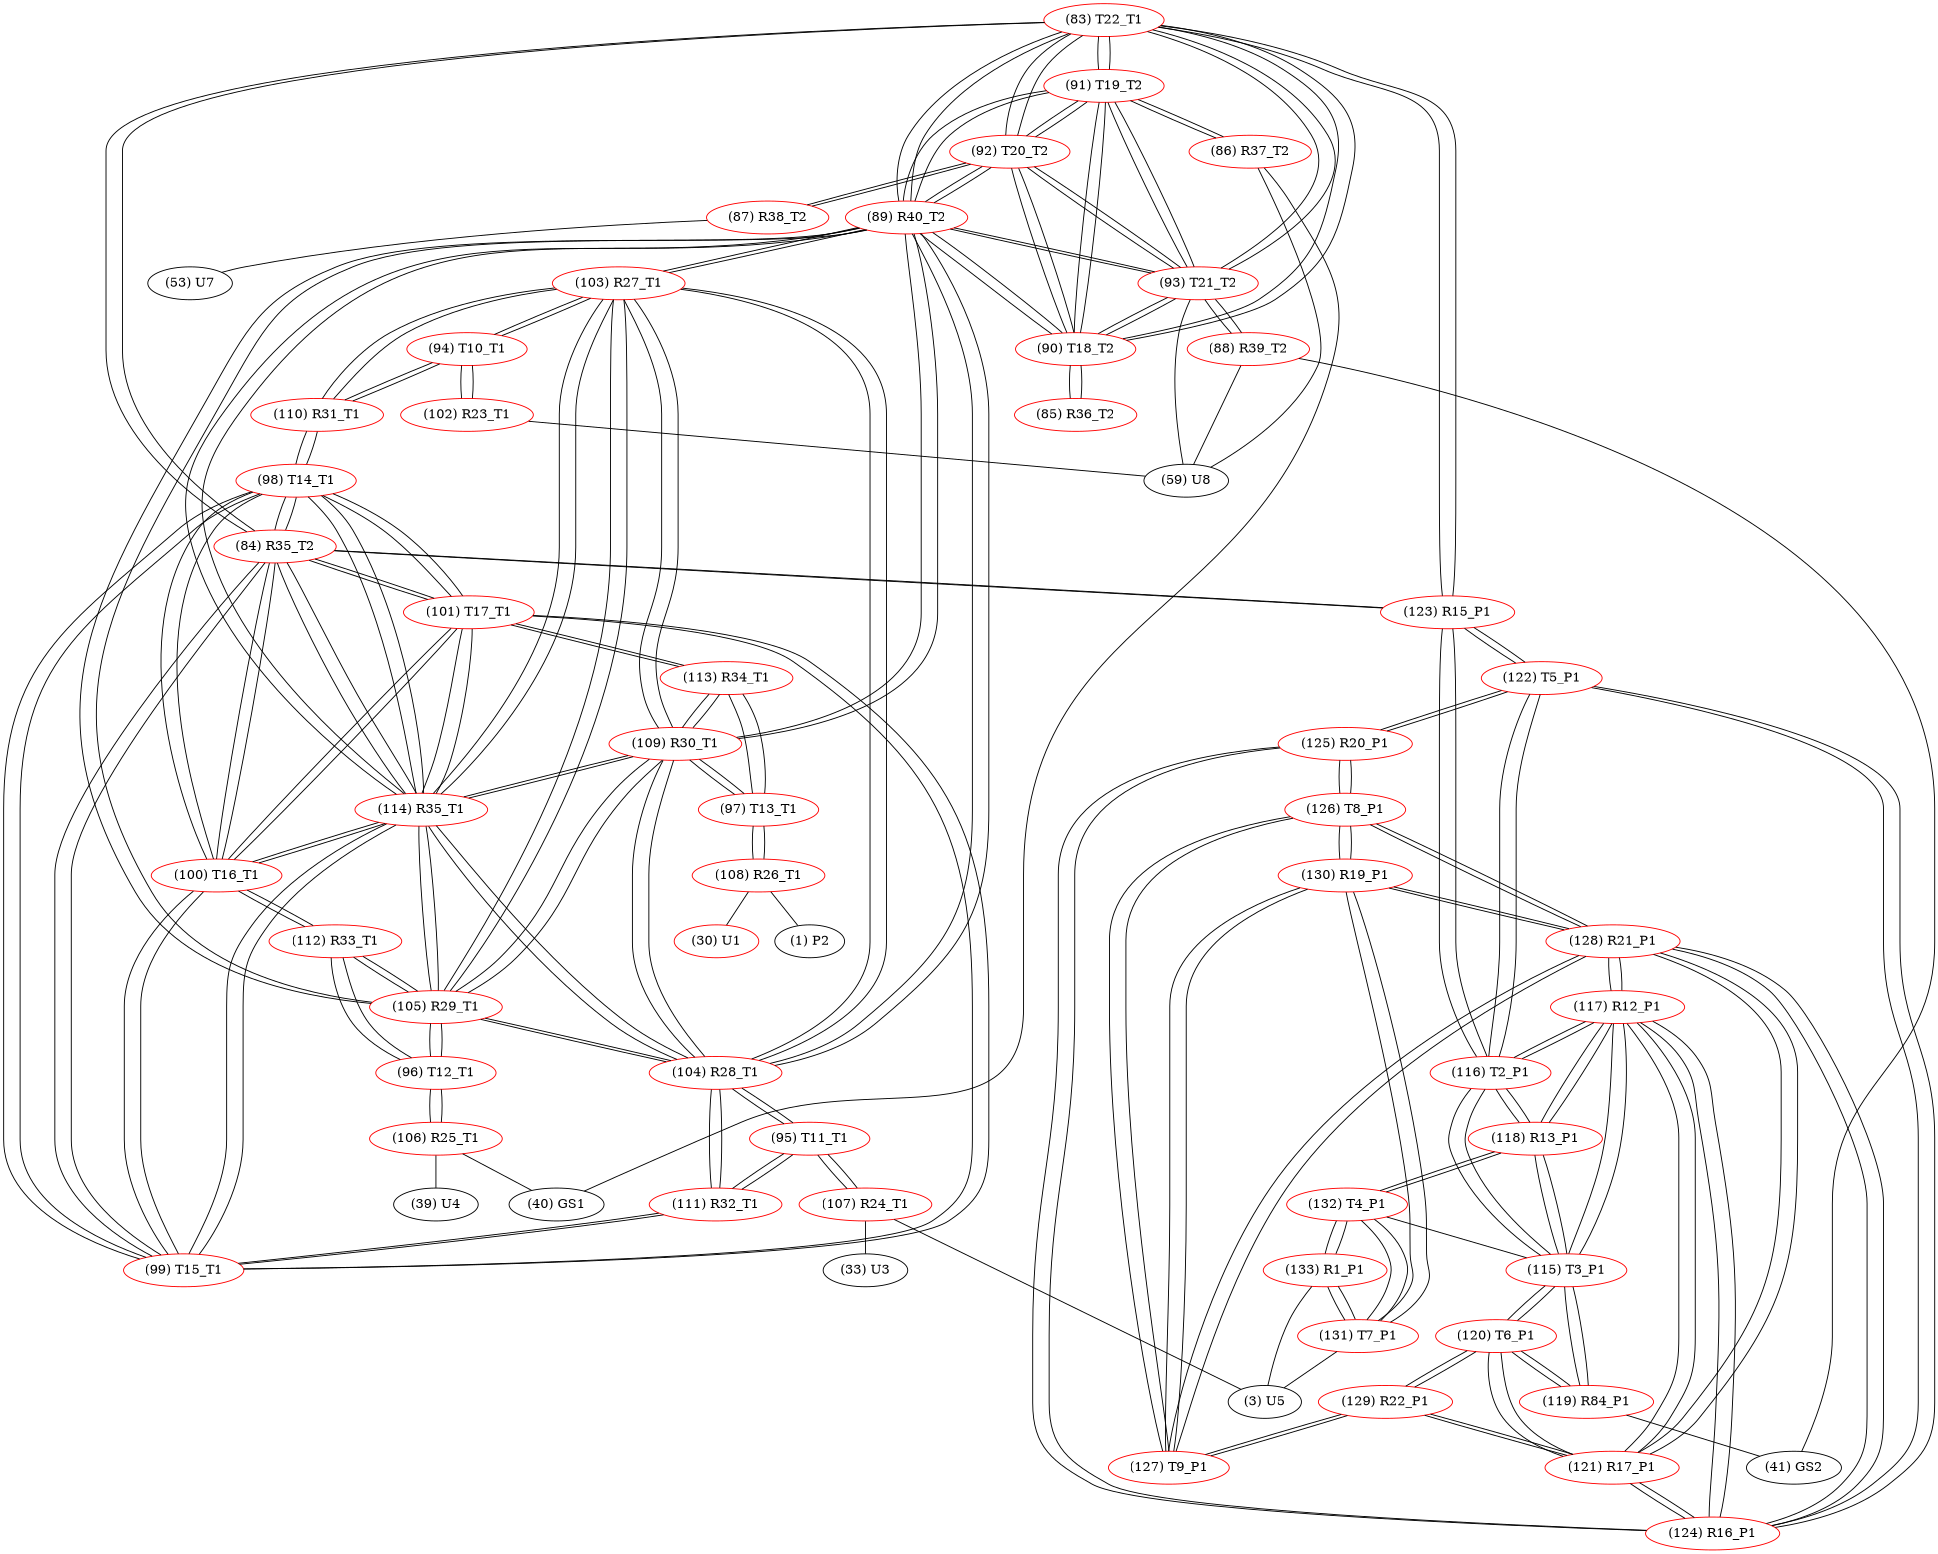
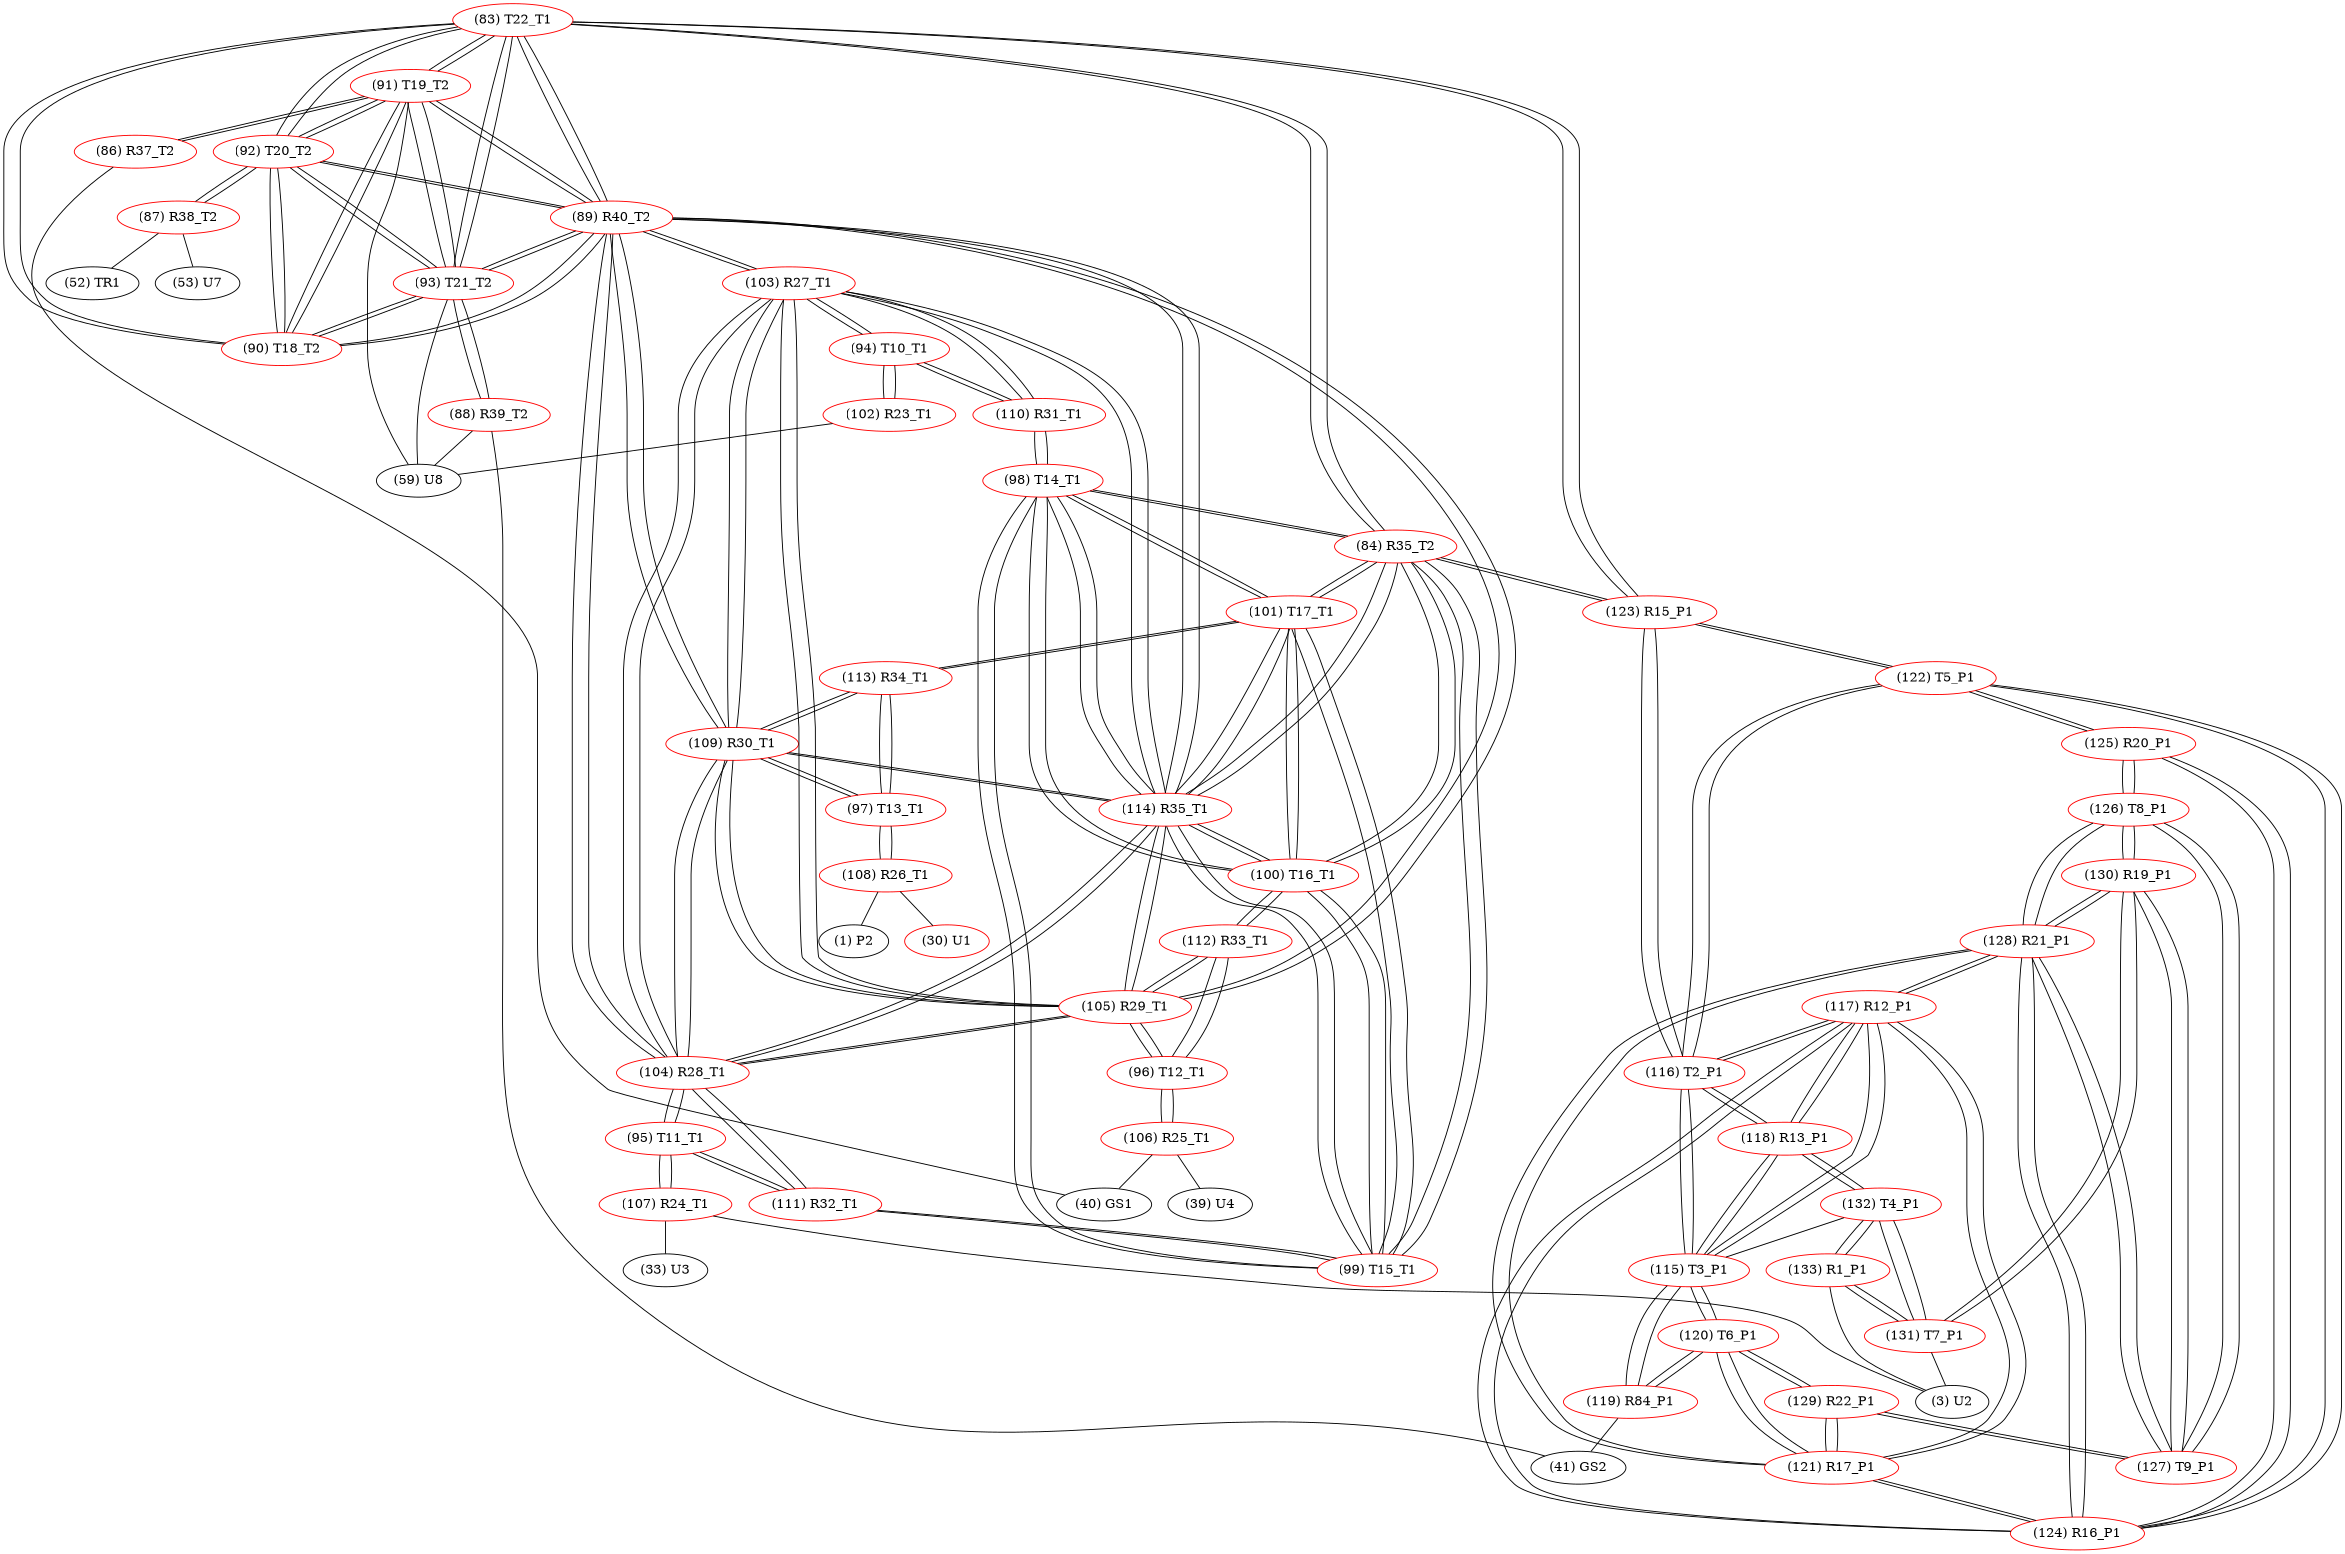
node "(52) TR1": added
edge "(86) R37_T2" -- "(59) U8": now "(91) T19_T2" -- "(59) U8"
node "(85) R36_T2": removed
node "(3) U5": label "(3) U5" -> "(3) U2"
